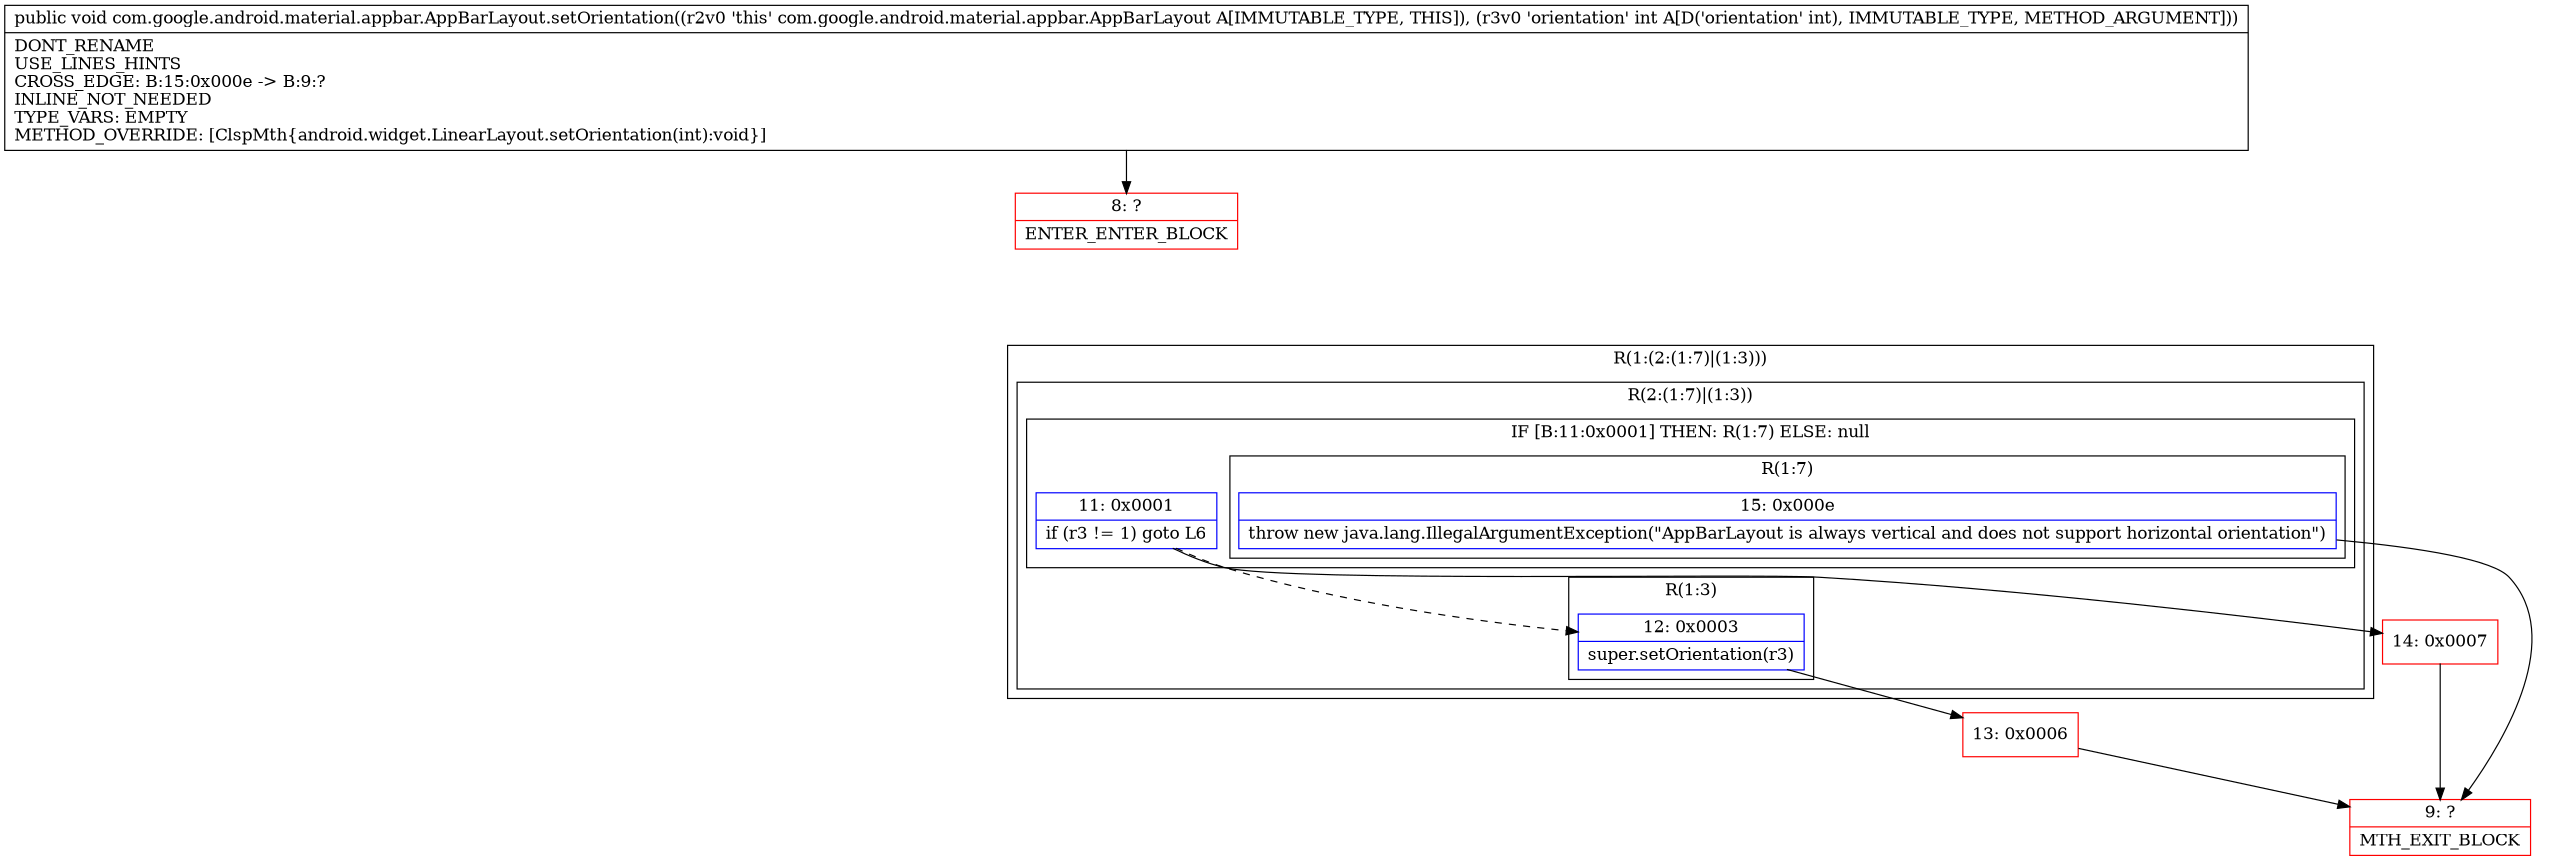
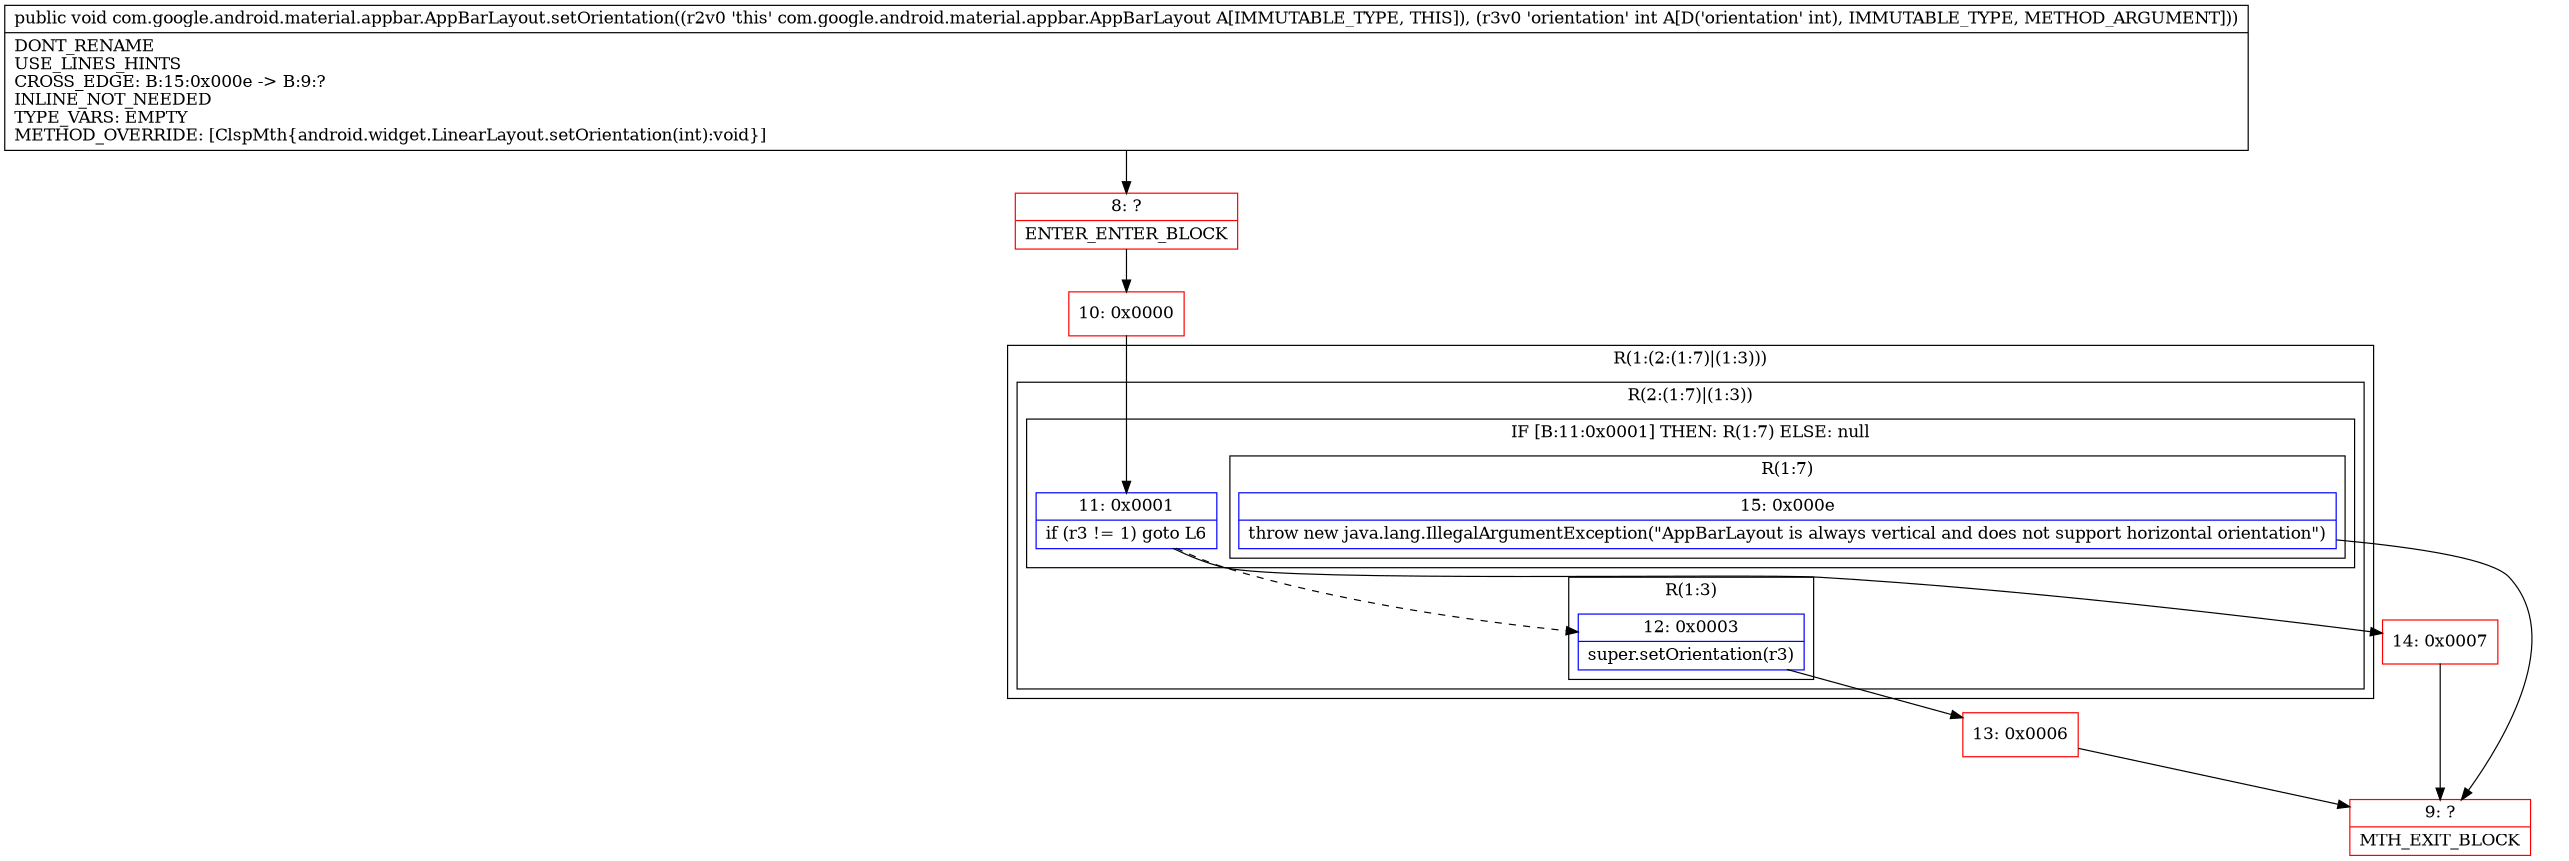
node "10: 0x0000": added
